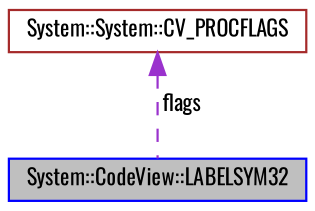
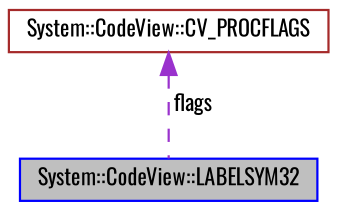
node "System::System::CV_PROCFLAGS": label "System::System::CV_PROCFLAGS" -> "System::CodeView::CV_PROCFLAGS"
